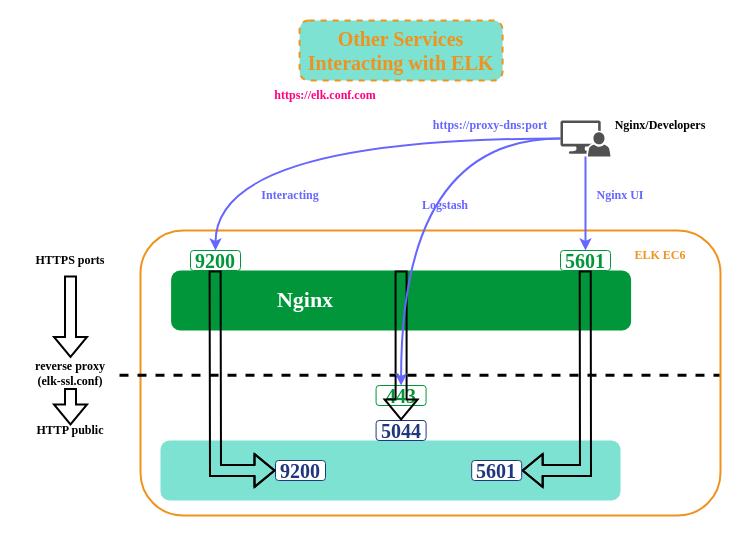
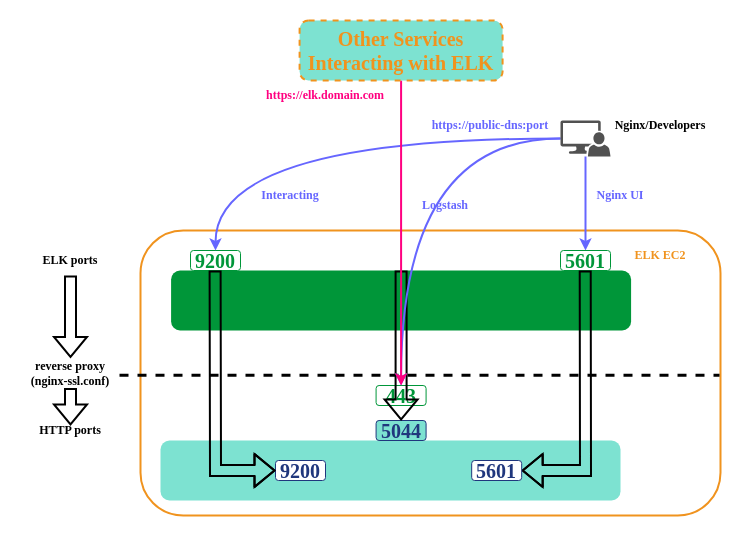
node "https://elk.conf.com": label "https://elk.conf.com" -> "https://elk.domain.com"
node "https://proxy-dns:port": label "https://proxy-dns:port" -> "https://public-dns:port"
edge "Other Services Interacting with ELK" -> "443": added
node "ELK EC6": label "ELK EC6" -> "ELK EC2"
node "HTTPS ports": label "HTTPS ports" -> "ELK ports"
node "Nginx": removed
node "reverse proxy (elk-ssl.conf)": label "reverse proxy (elk-ssl.conf)" -> "reverse proxy (nginx-ssl.conf)"
node "HTTP public": label "HTTP public" -> "HTTP ports"
node "5044": fillcolor #ffffff -> #7de2d1
